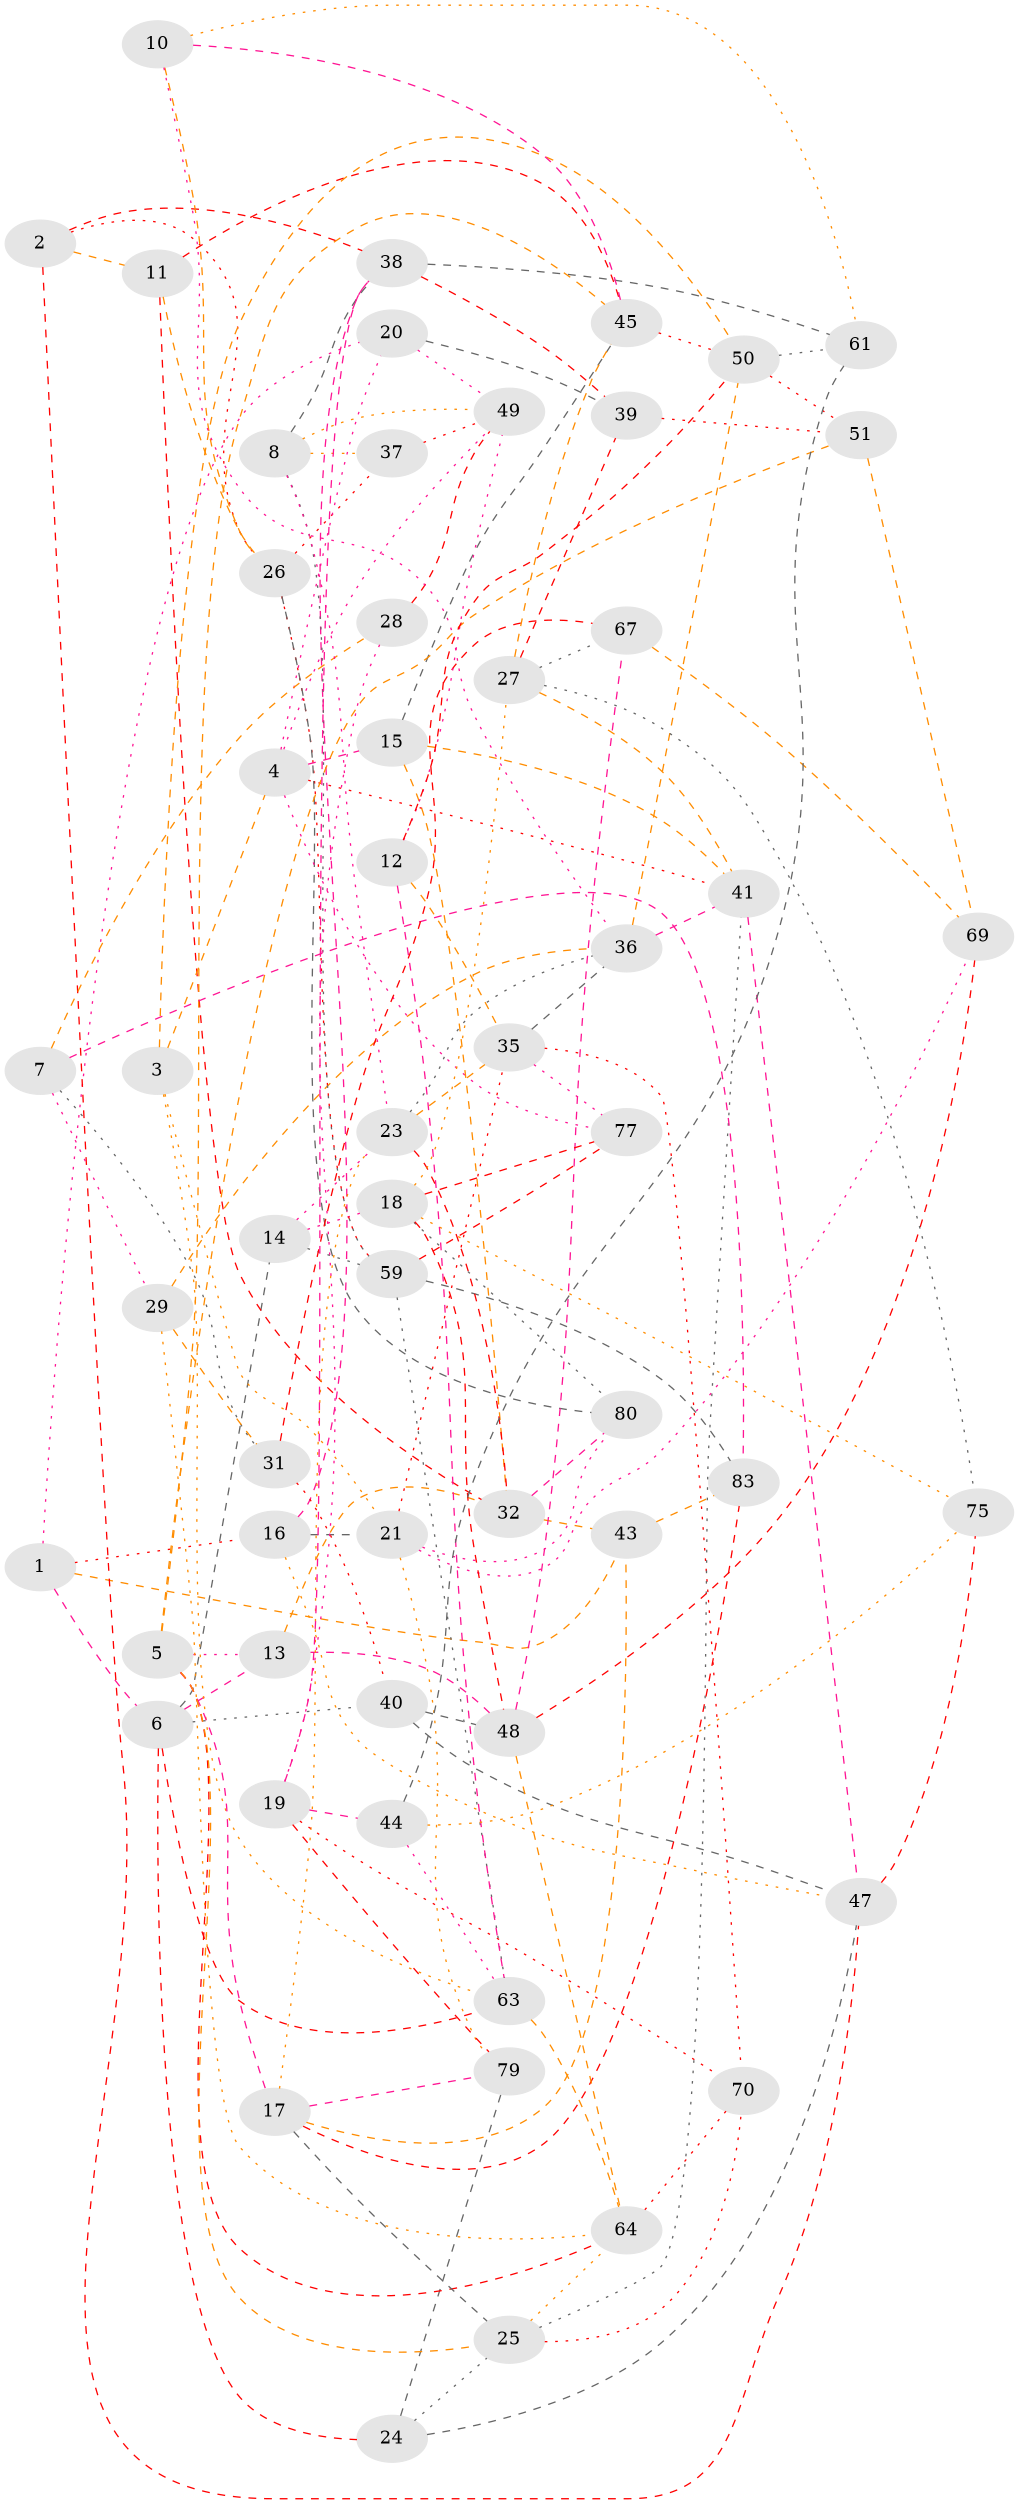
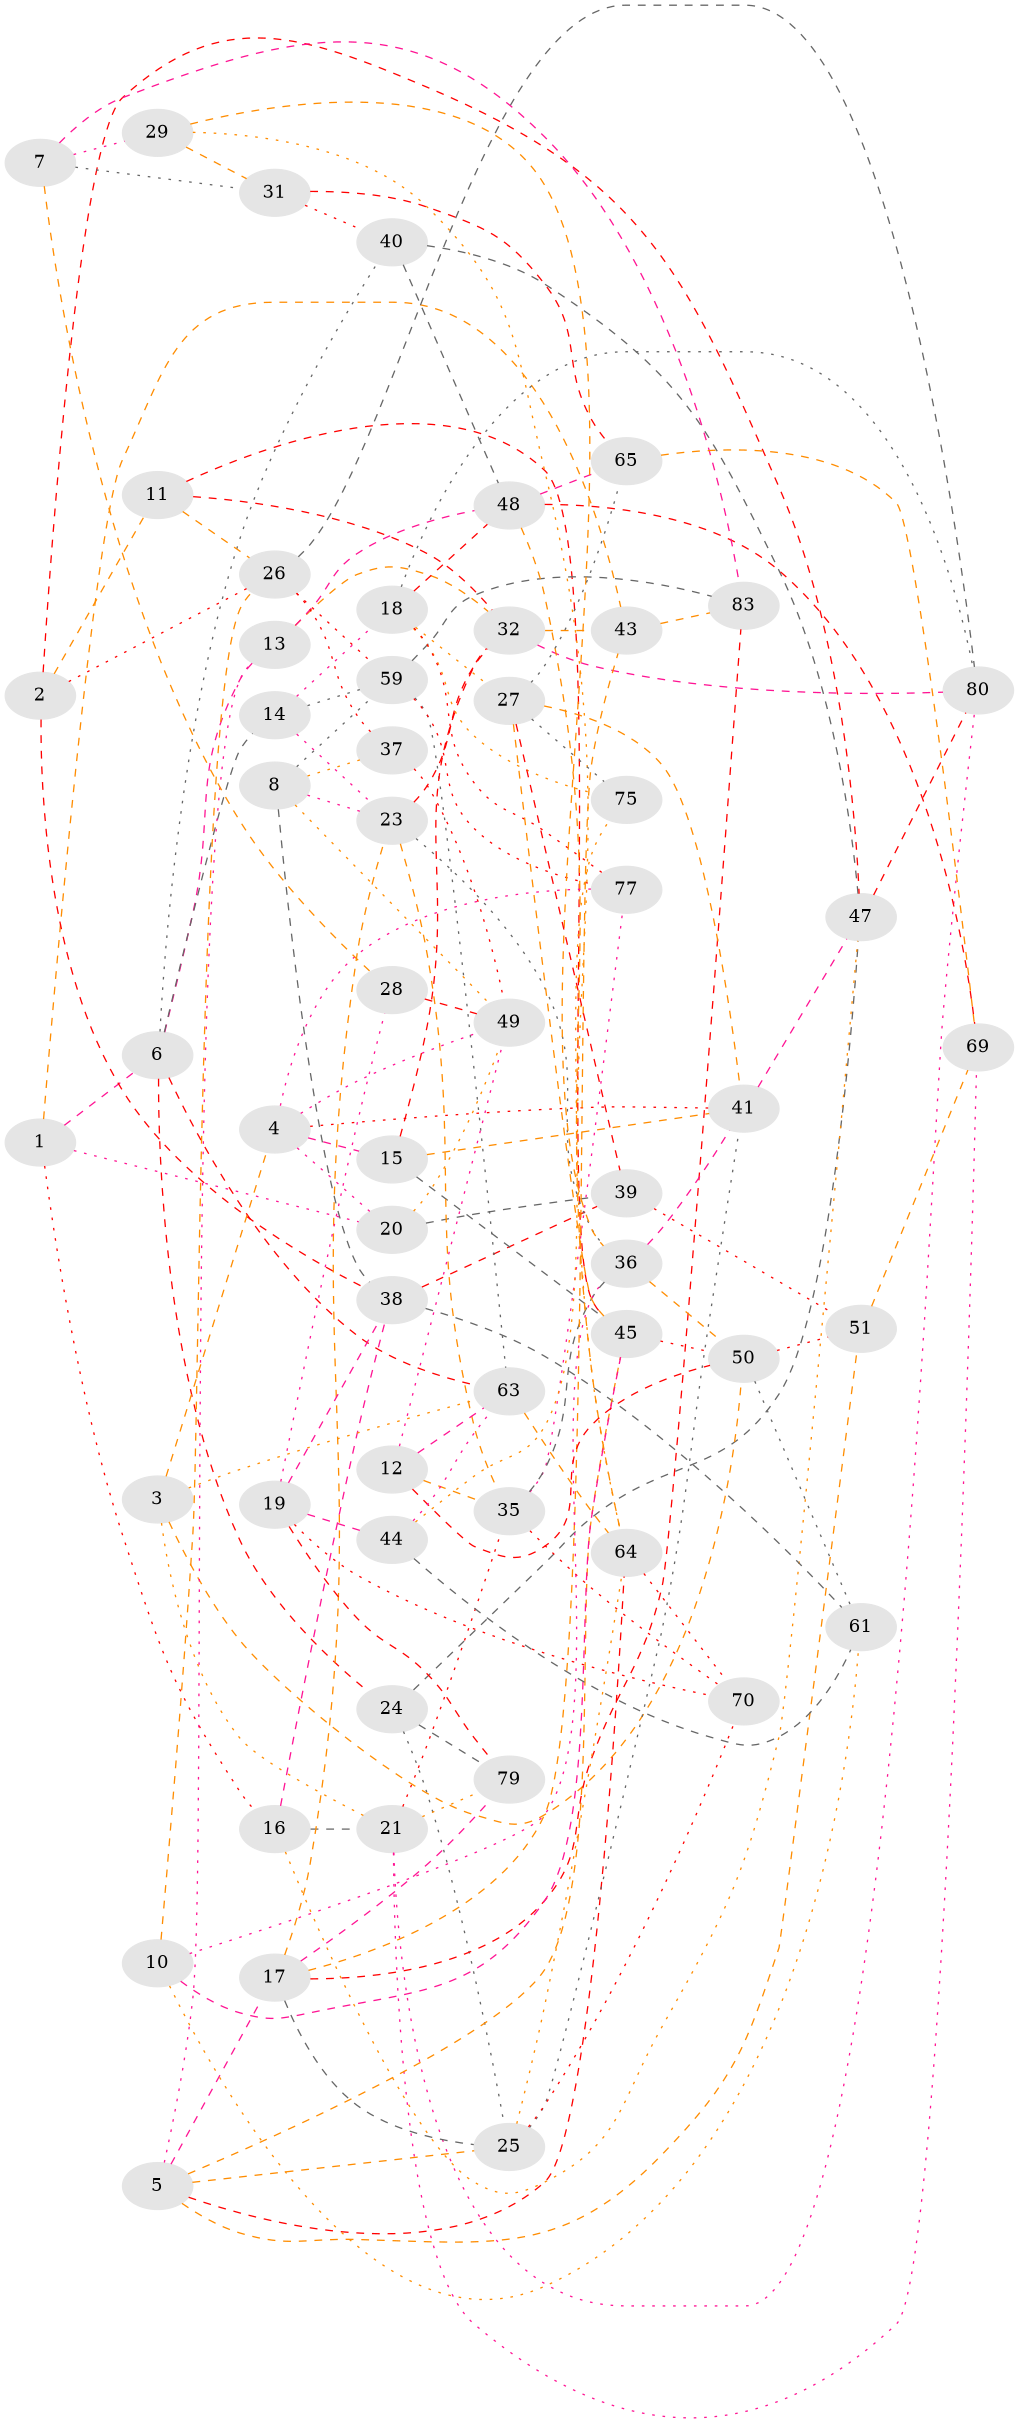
edge "20" -- "49": color deeppink -> darkorange
node "67": label "67" -> "65"
edge "15" -- "32": color darkorange -> red
edge "77" -- "18": style dashed -> dotted
edge "77" -- "59": style dashed -> dotted
edge "75" -- "47": now "80" -- "47"
edge "23" -- "17": style dotted -> dashed
